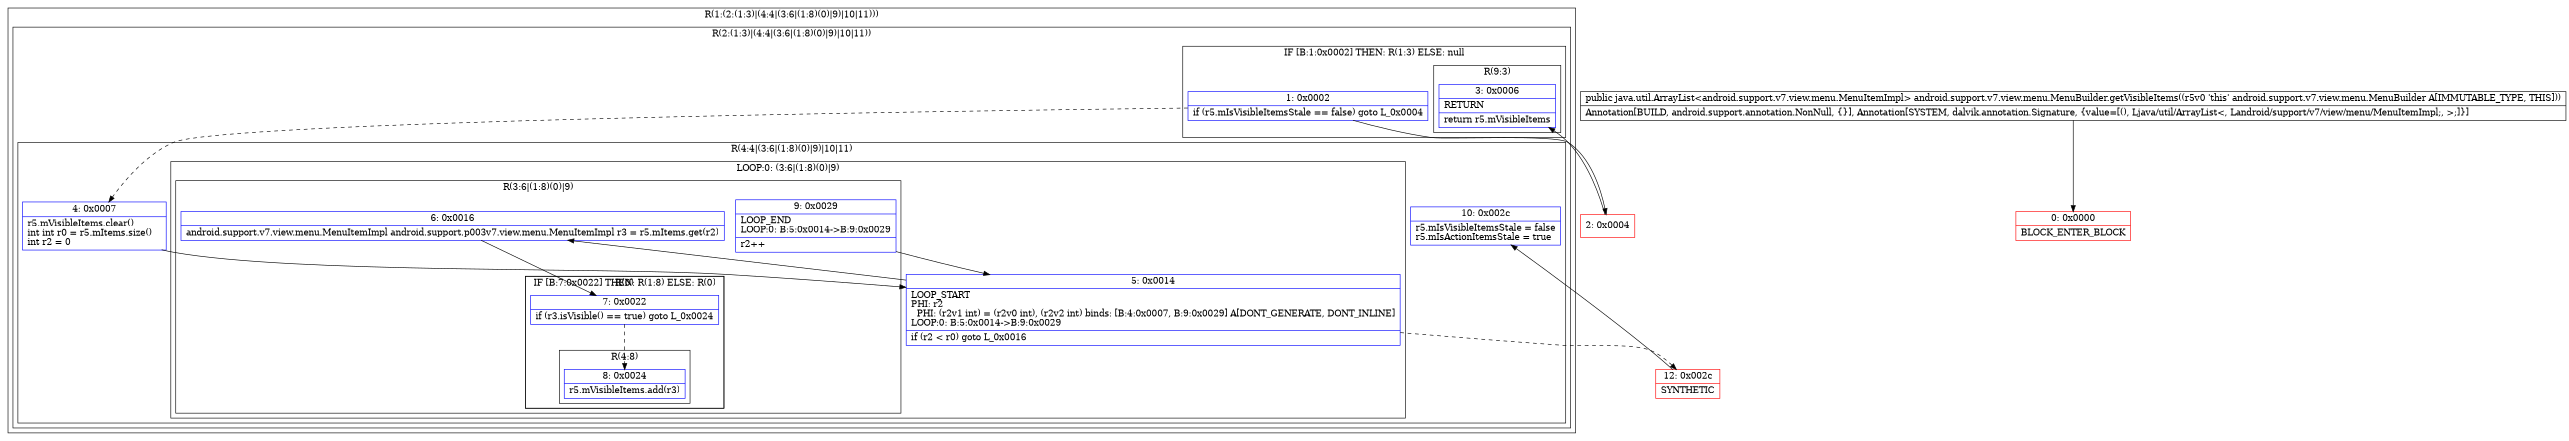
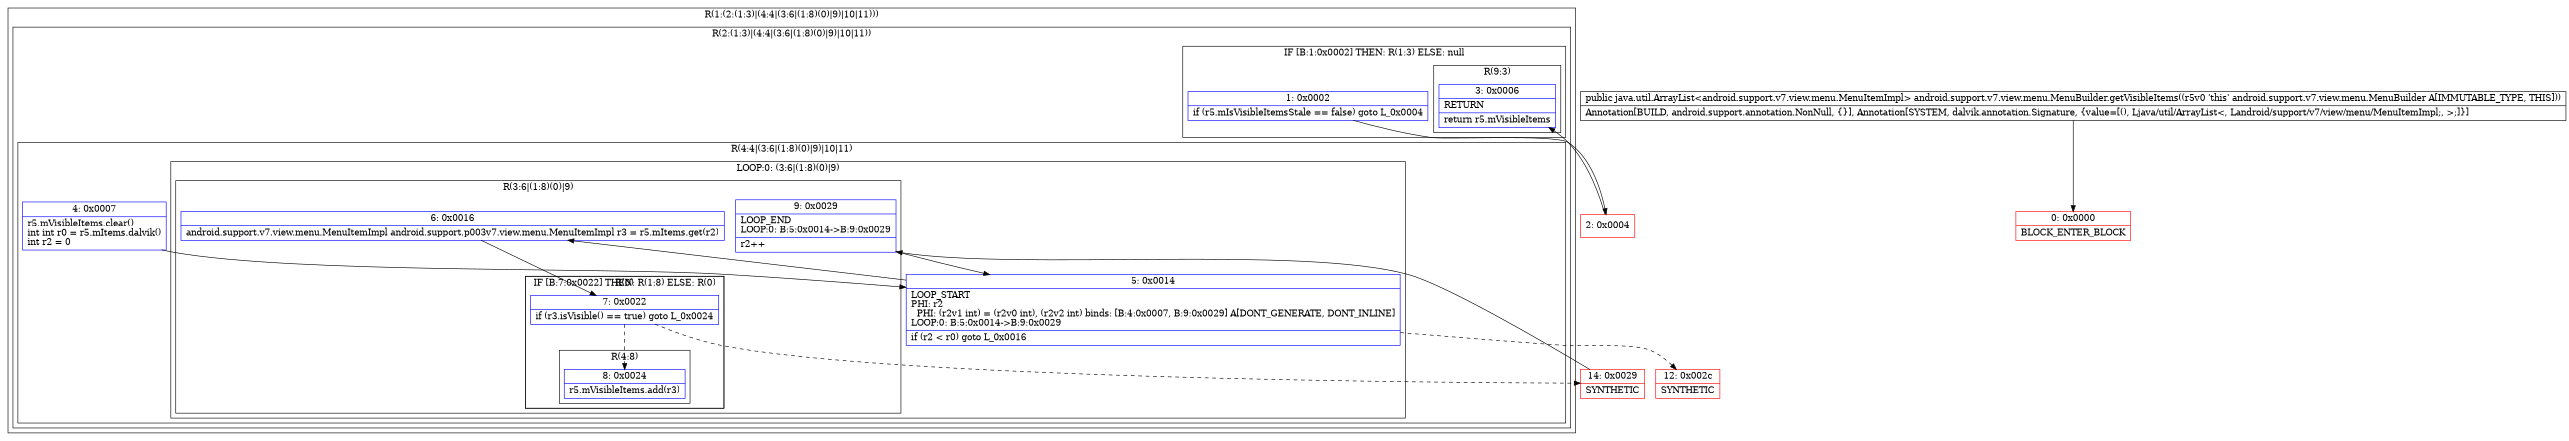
edge "1: 0x0002" -> "4: 0x0007": removed
node "10: 0x002c": removed
node "4: 0x0007": text "int int r0 = r5.mItems.size()" -> "int int r0 = r5.mItems.dalvik()"
node "14: 0x0029": added
